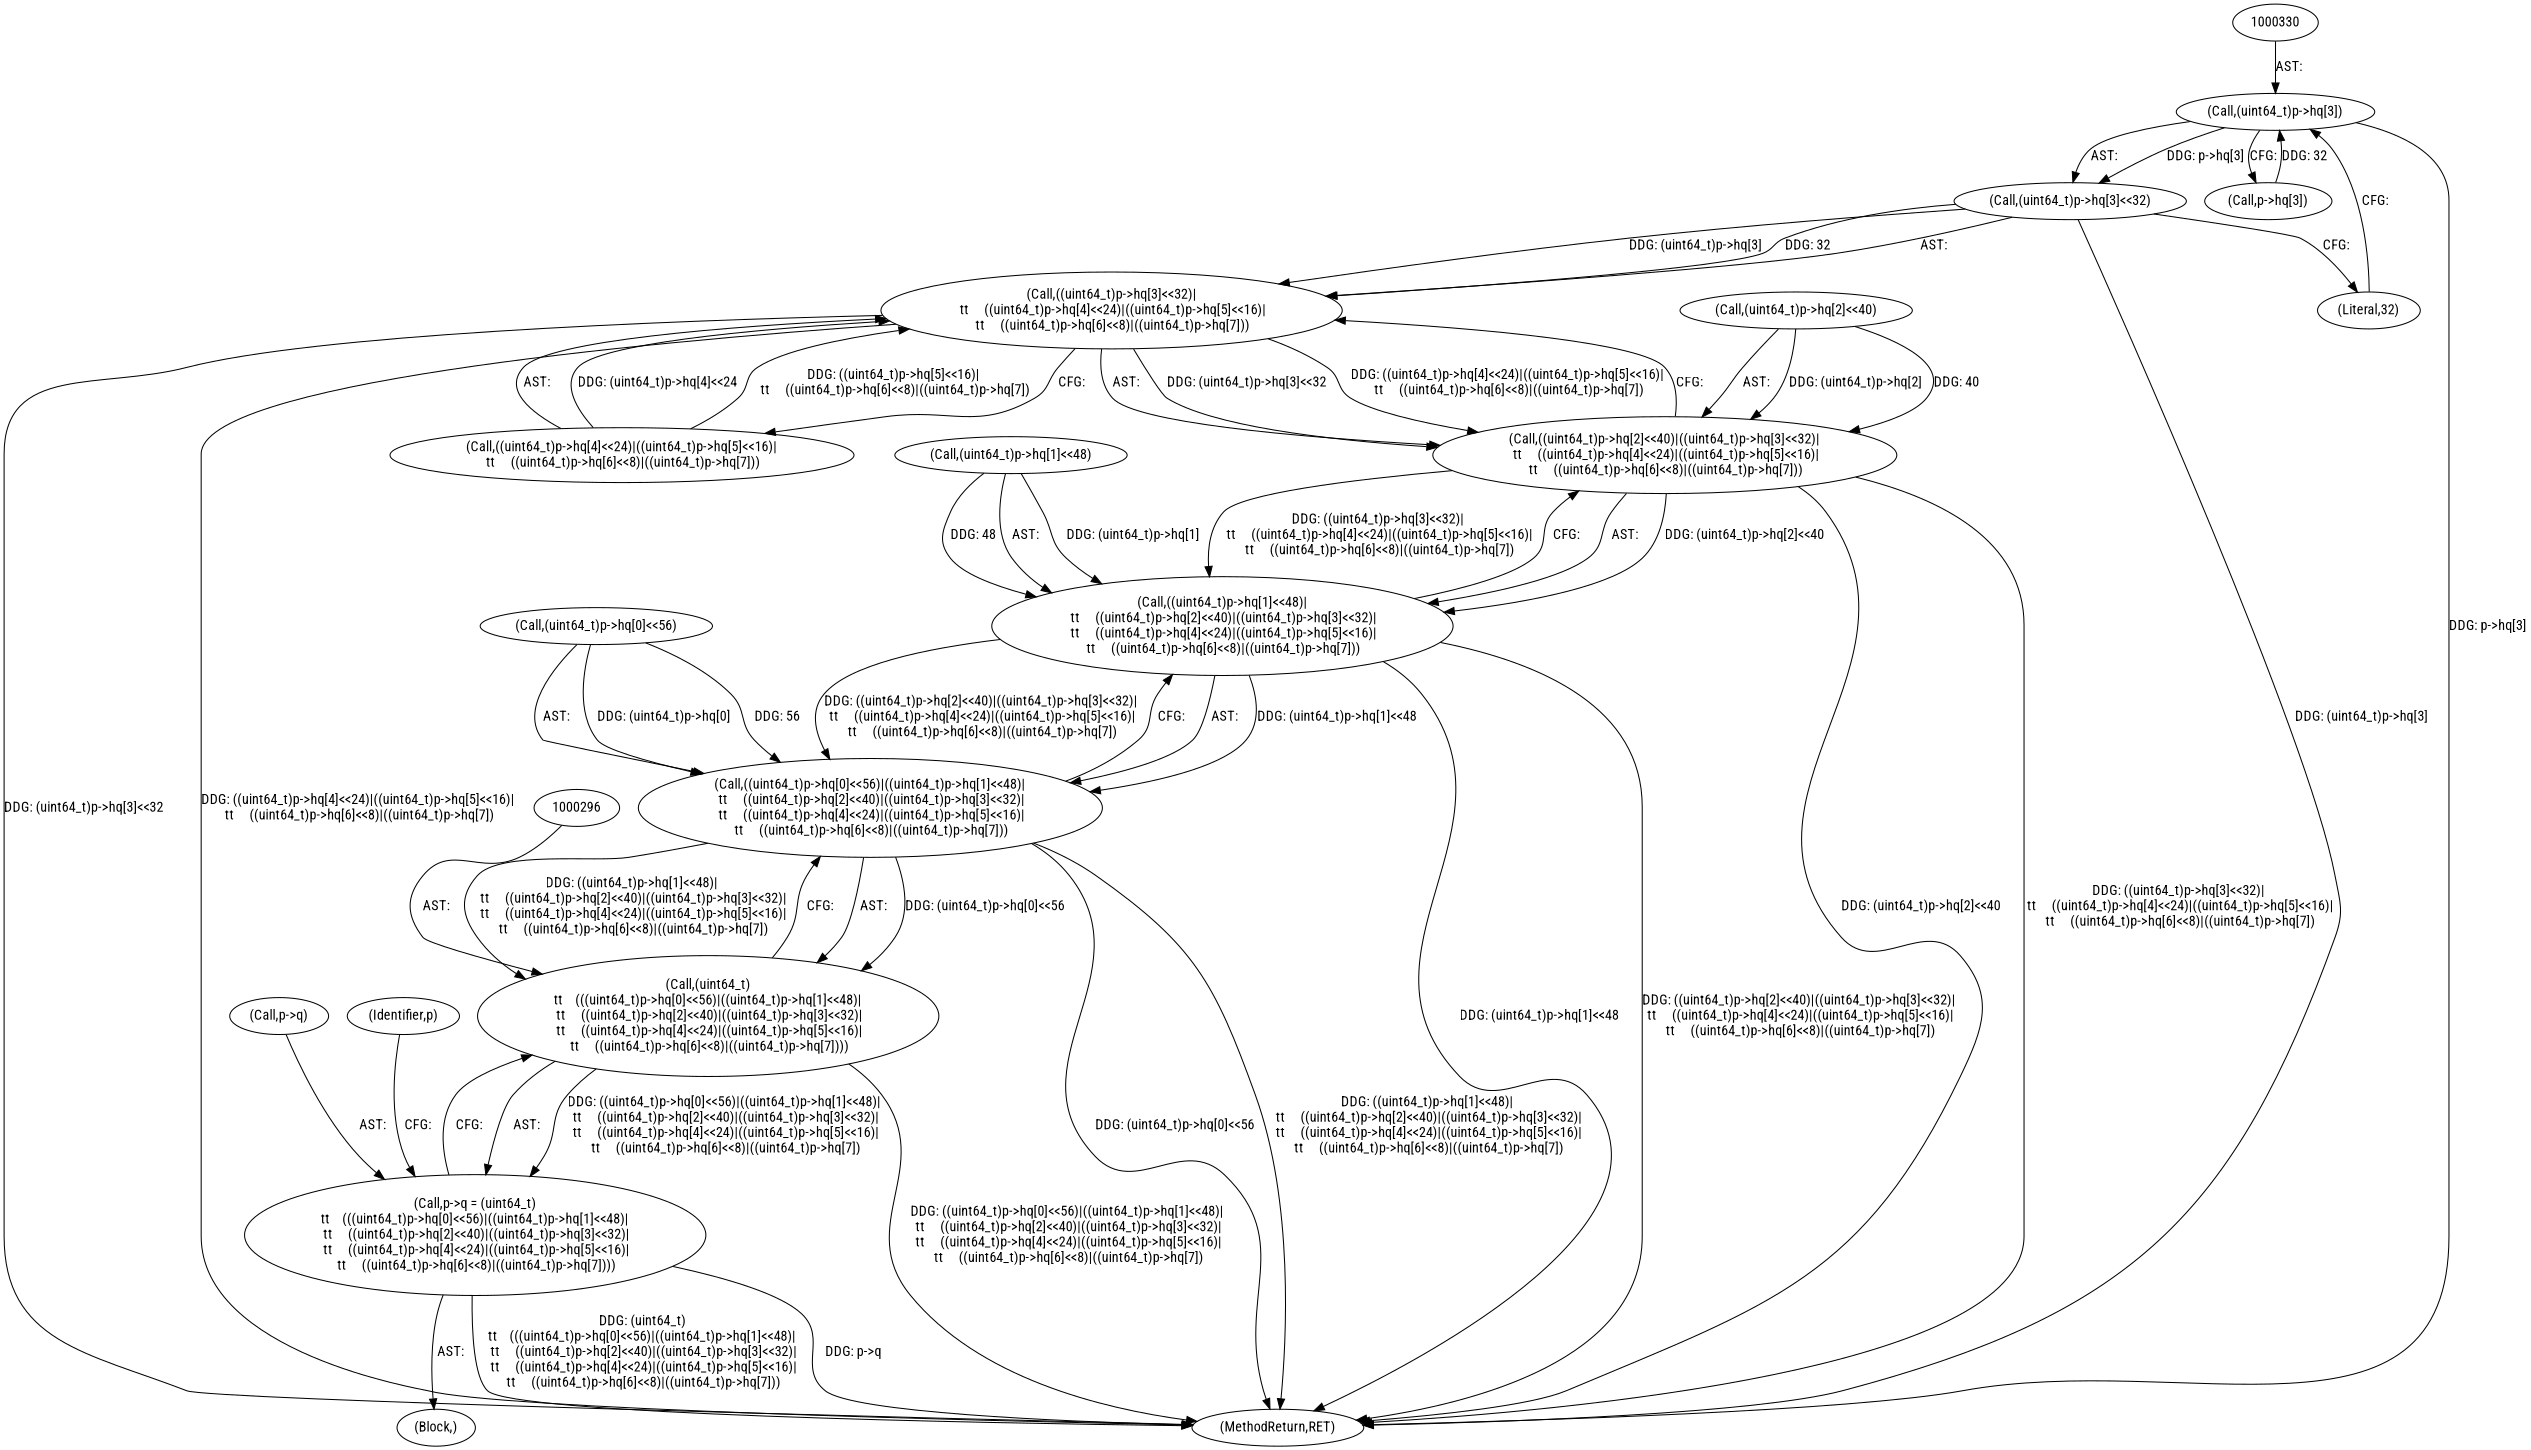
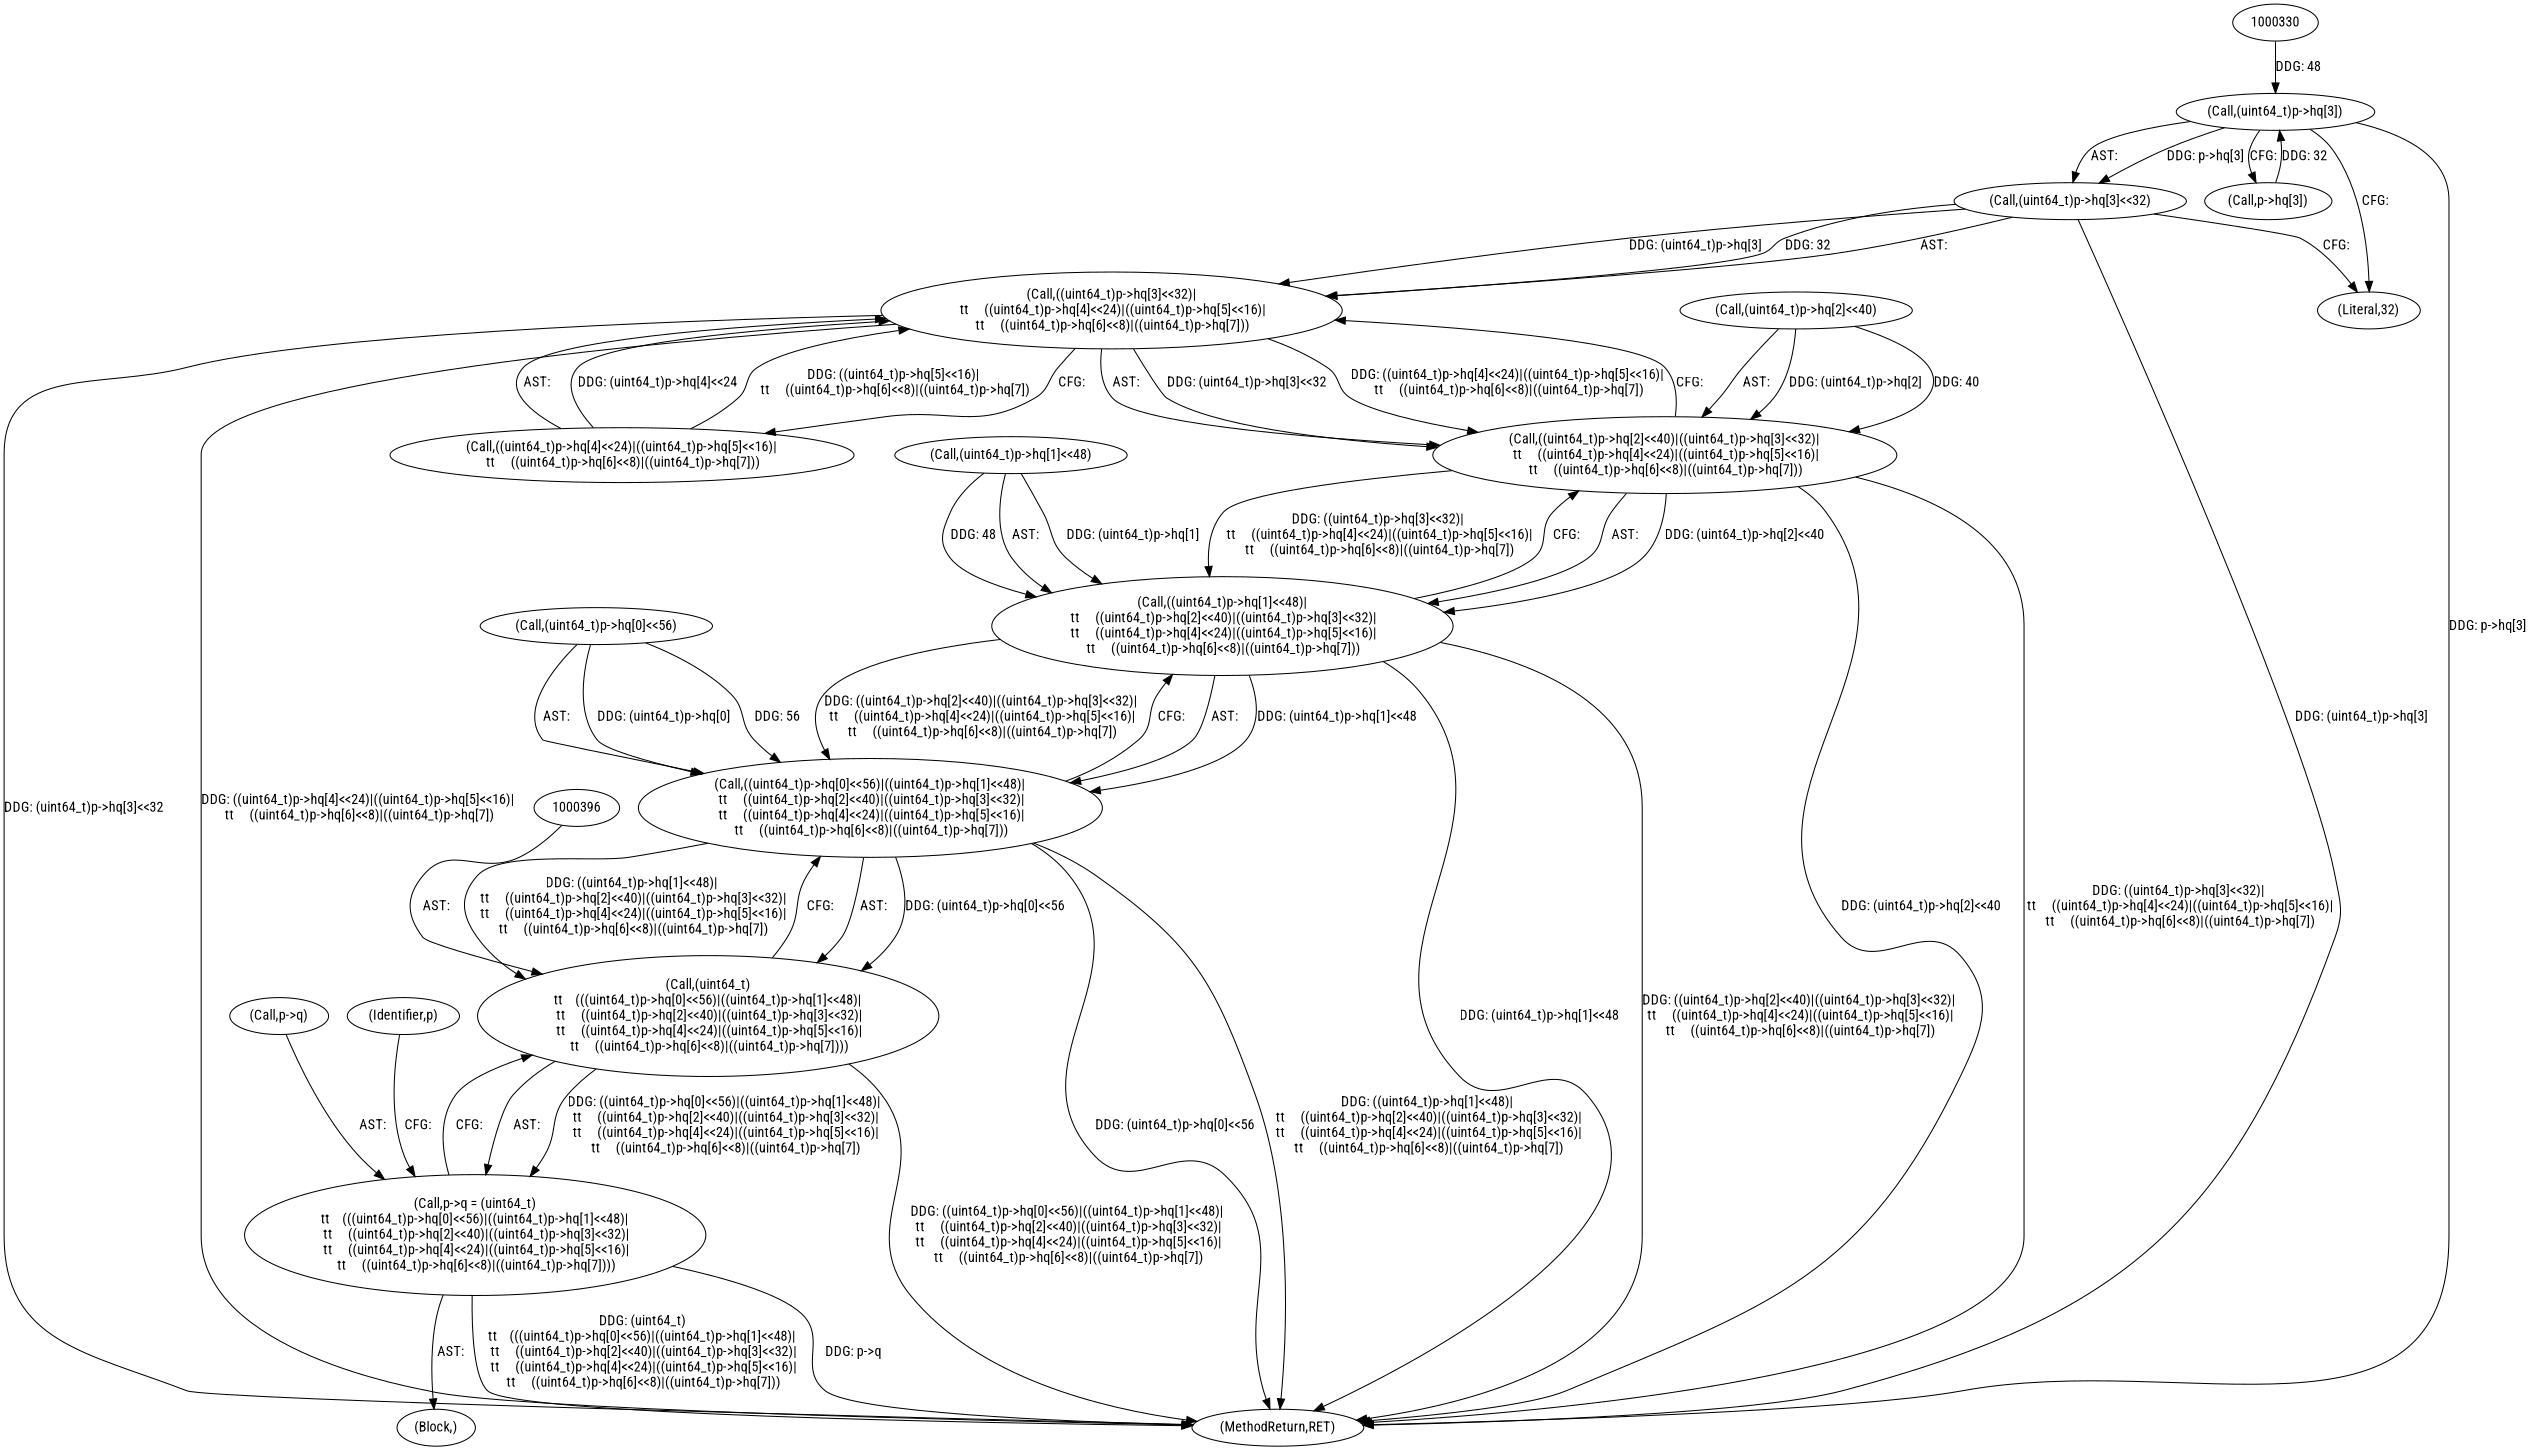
edge "1000330" -> "(Call,(uint64_t)p->hq[3])": label "AST: " -> "DDG: 48"
edge "(Literal,32)" -> "(Call,(uint64_t)p->hq[3])": reversed
node "1000296": label "1000296" -> "1000396"
